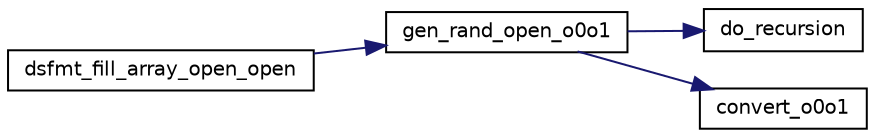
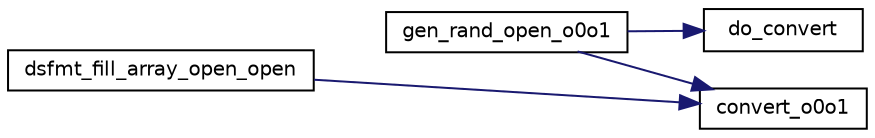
node "do_recursion": label "do_recursion" -> "do_convert"
edge "dsfmt_fill_array_open_open" -> "gen_rand_open_o0o1": now "dsfmt_fill_array_open_open" -> "convert_o0o1"
